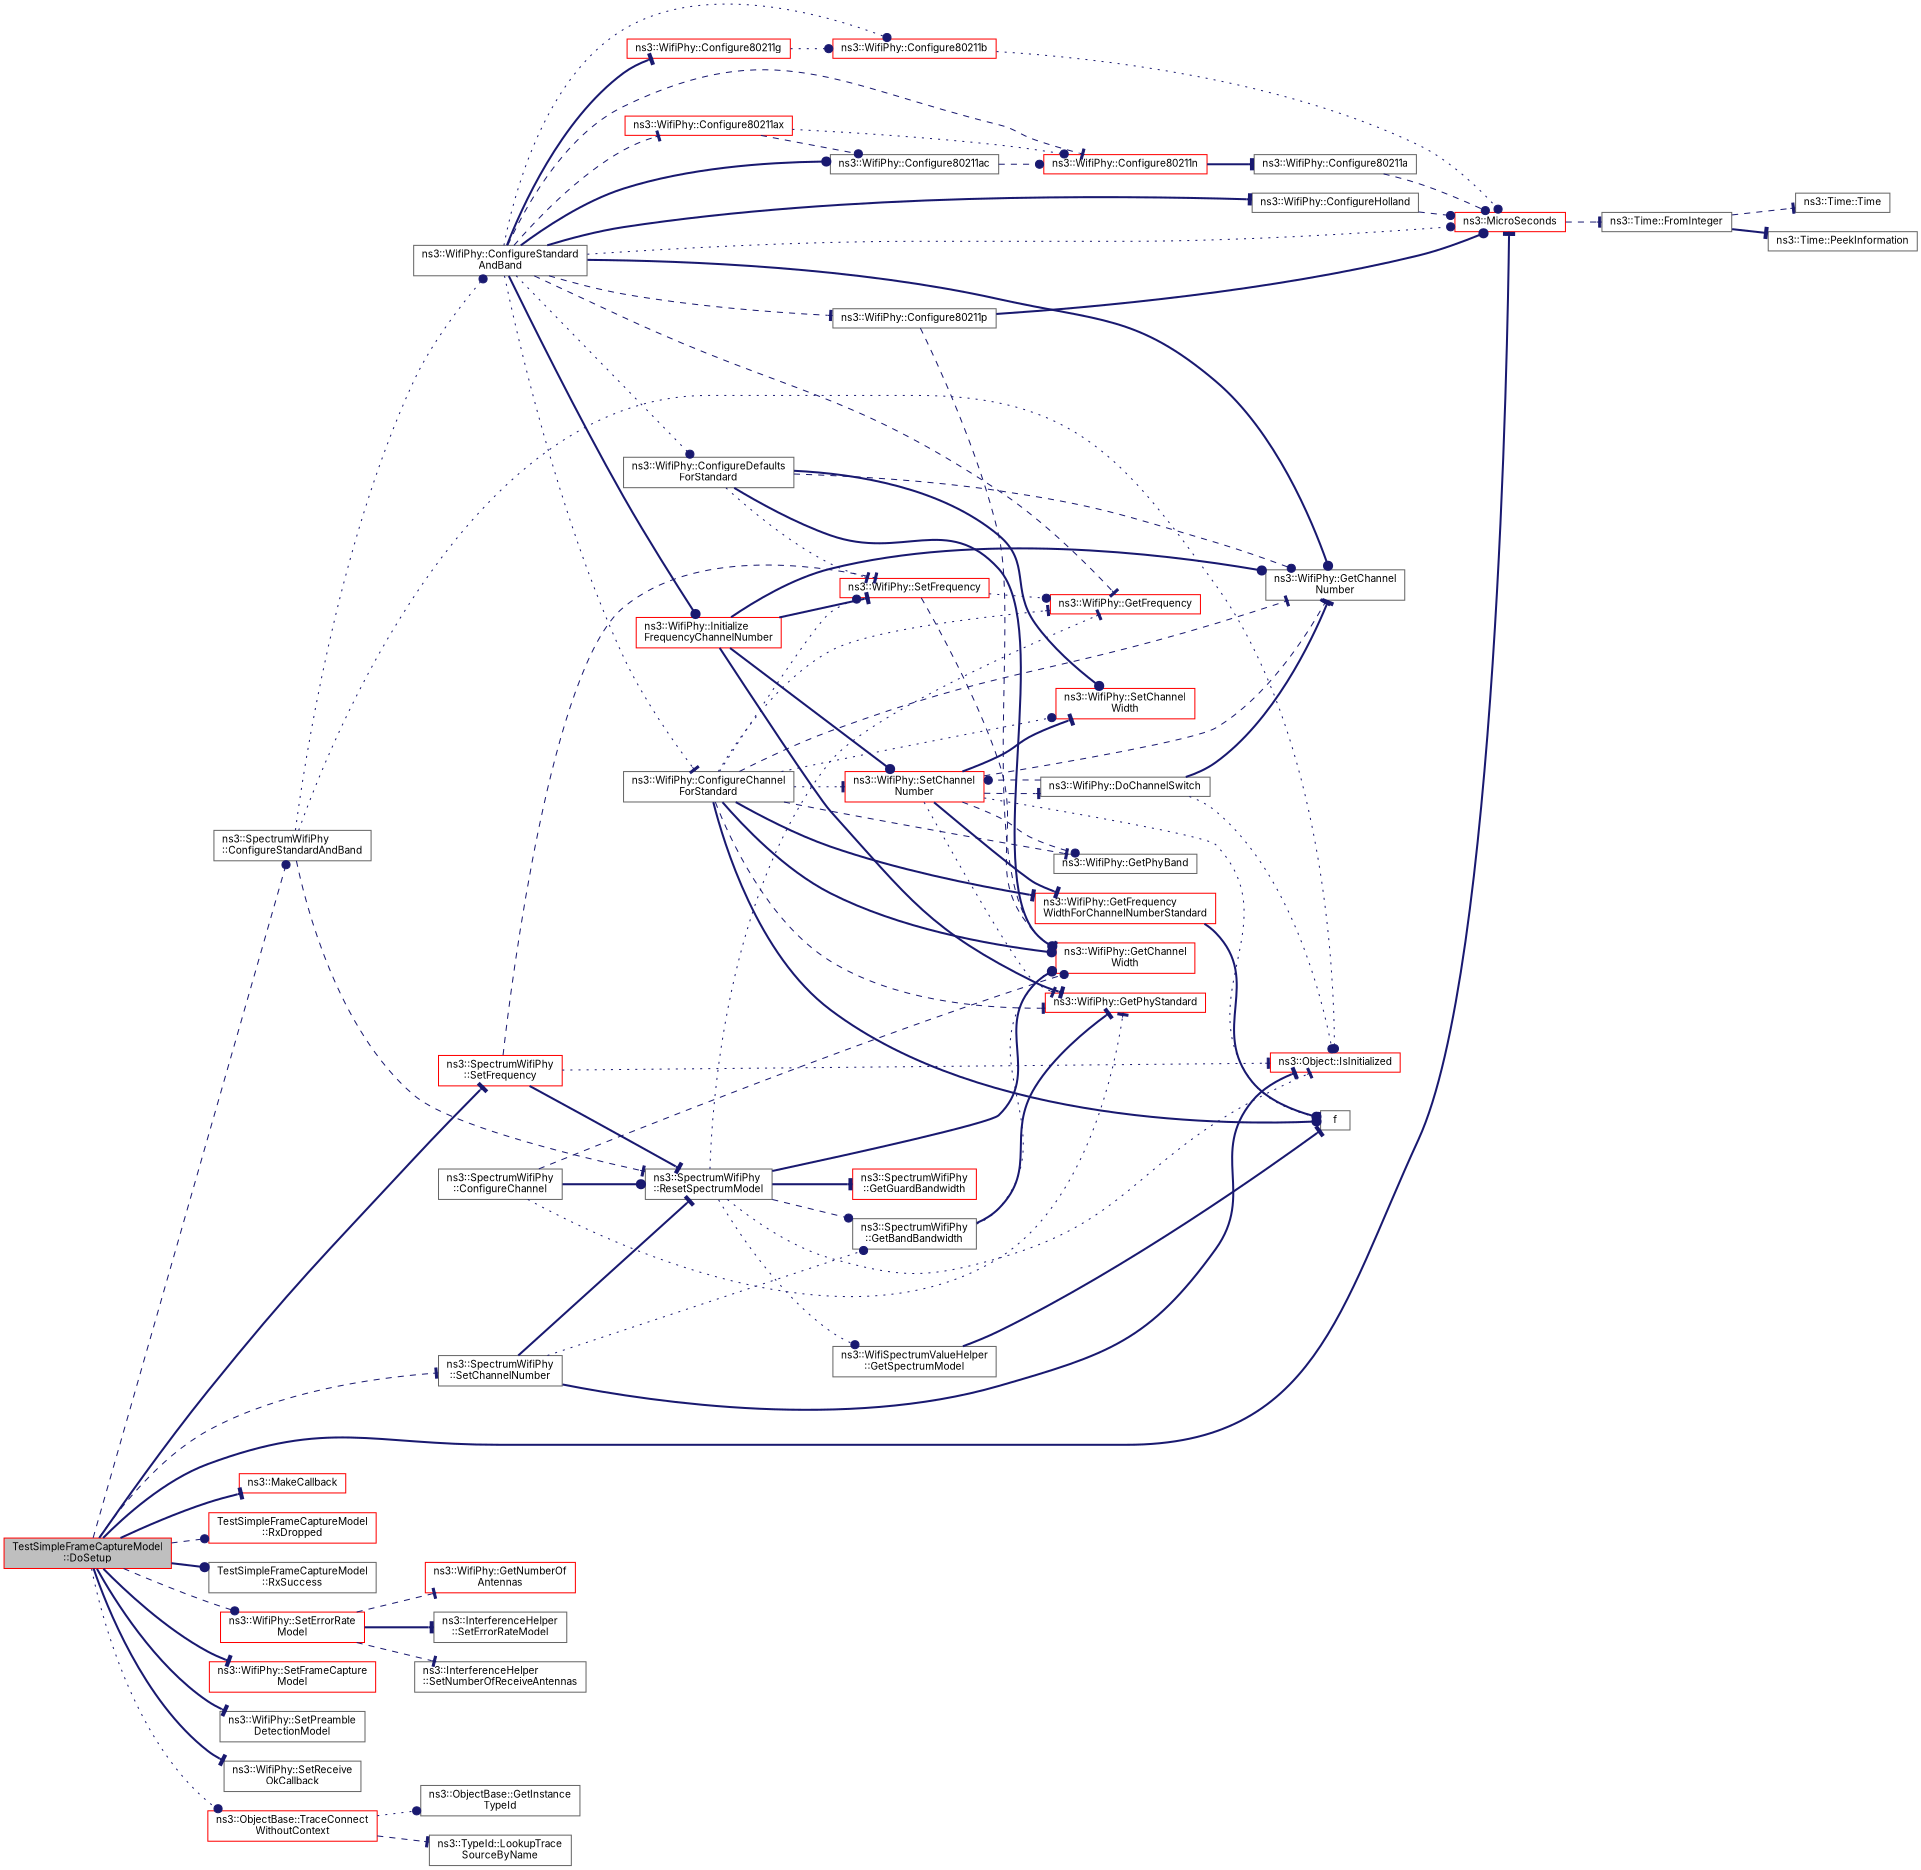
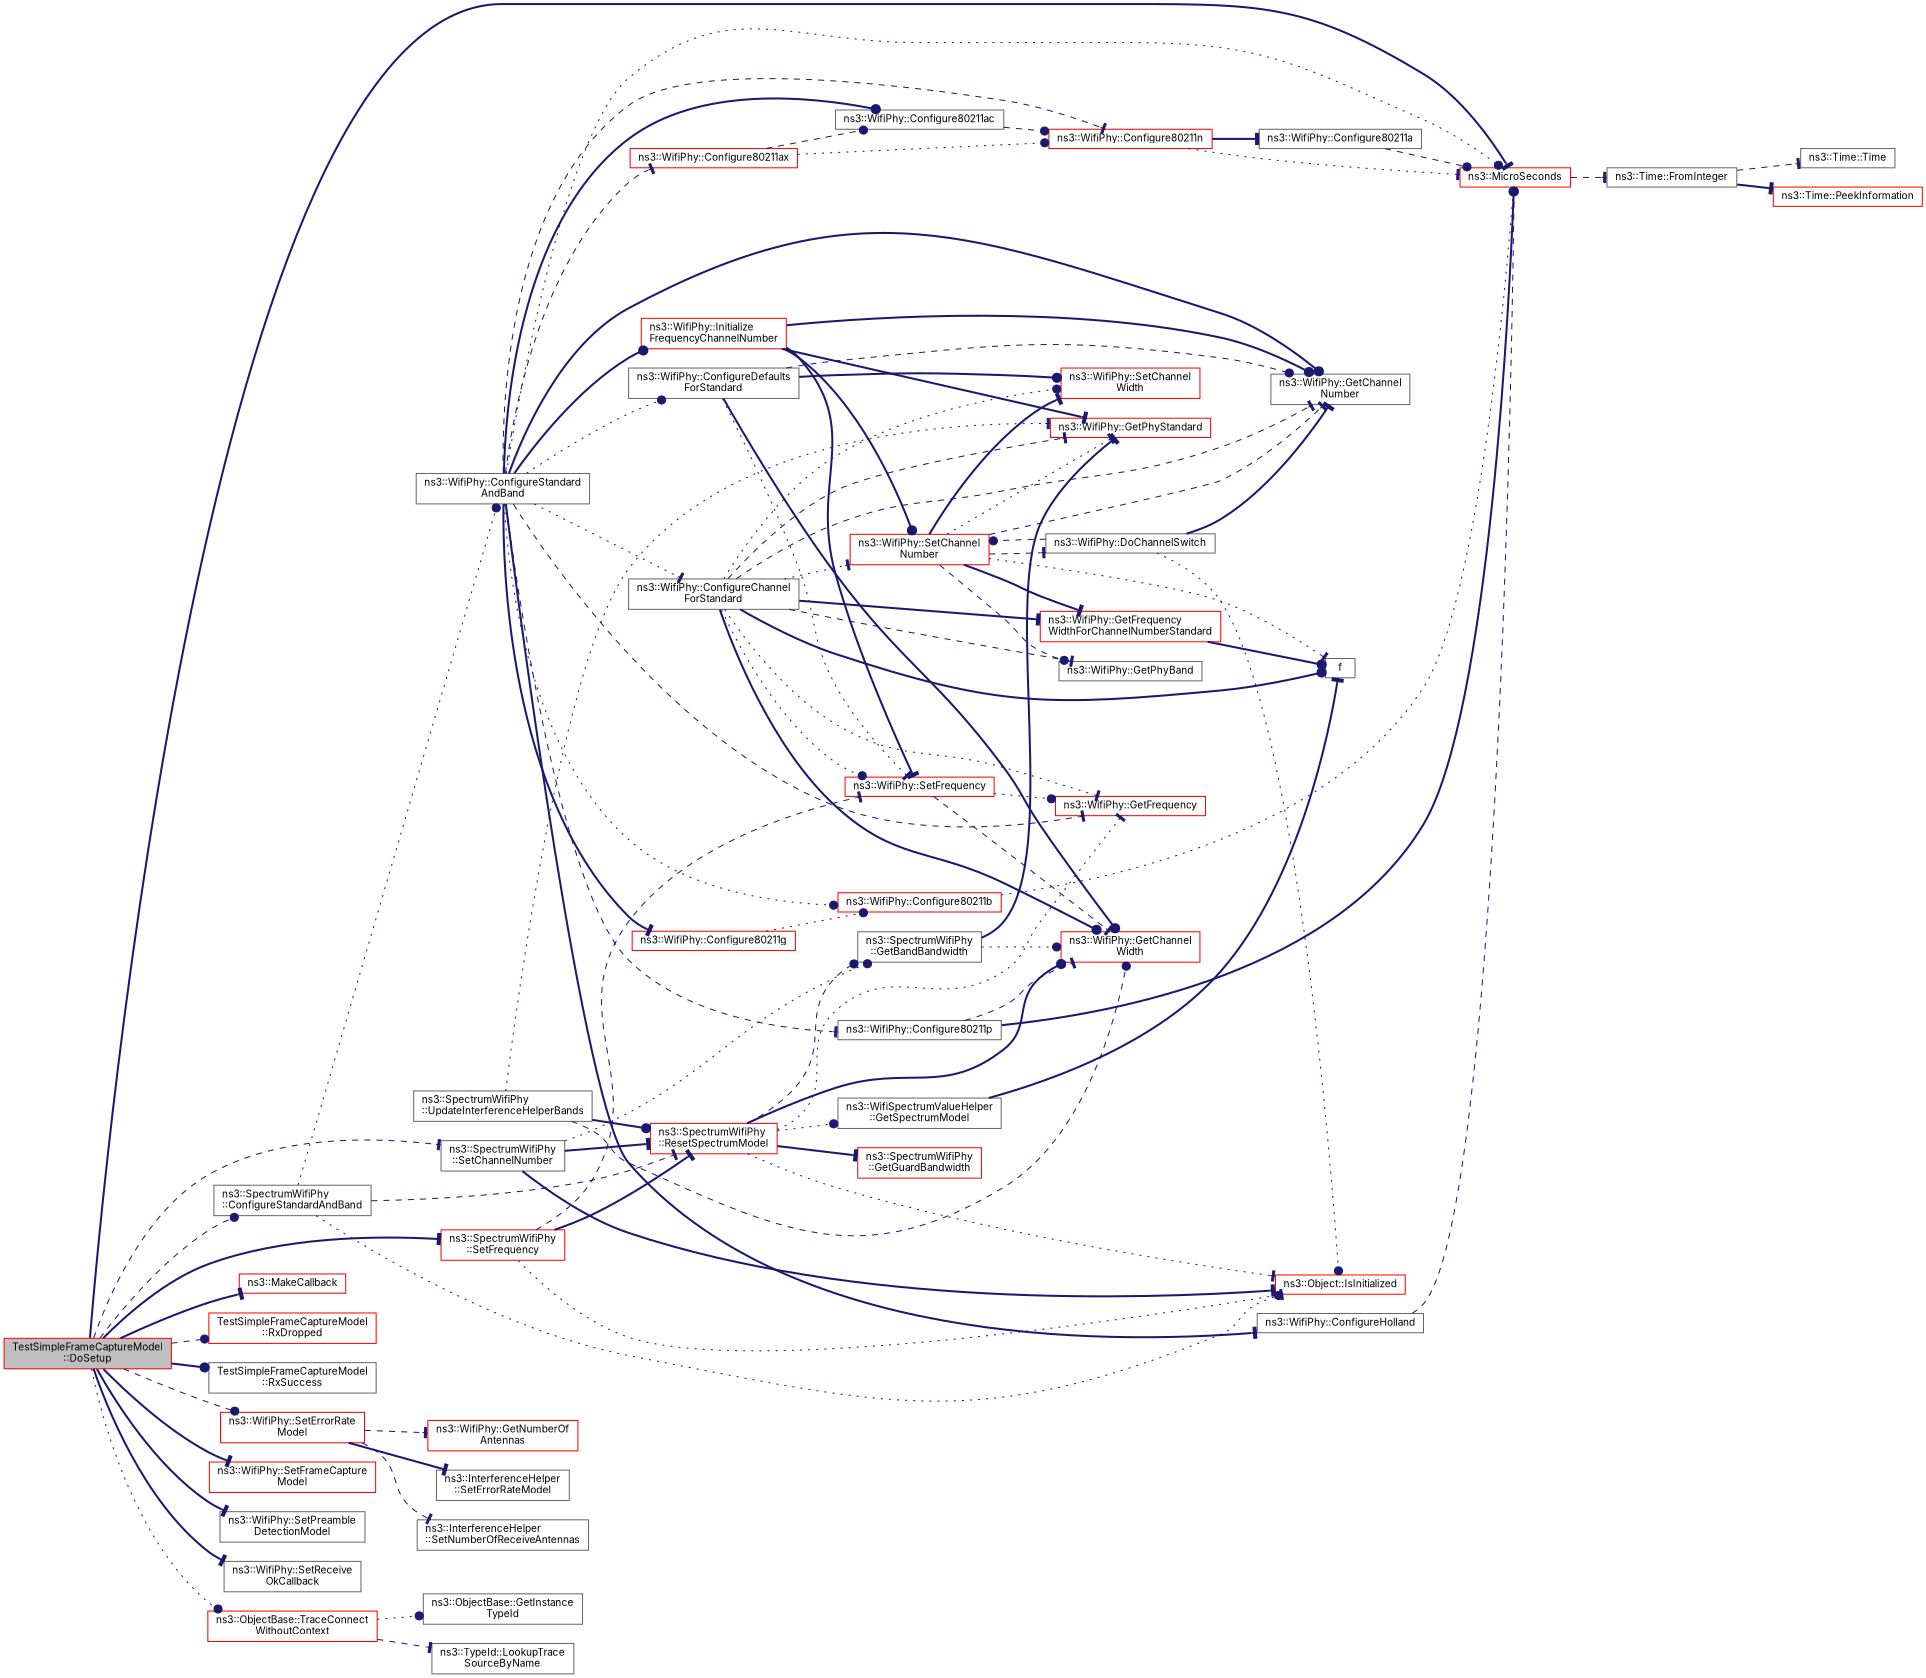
edge "ns3::WifiPhy::Configure80211n" -> "ns3::MicroSeconds": added
node "ns3::Time::PeekInformation": color gray40 -> red
node "ns3::SpectrumWifiPhy ::ConfigureChannel": label "ns3::SpectrumWifiPhy ::ConfigureChannel" -> "ns3::SpectrumWifiPhy ::UpdateInterferenceHelperBands"
node "ns3::SpectrumWifiPhy ::ResetSpectrumModel": color gray40 -> red
